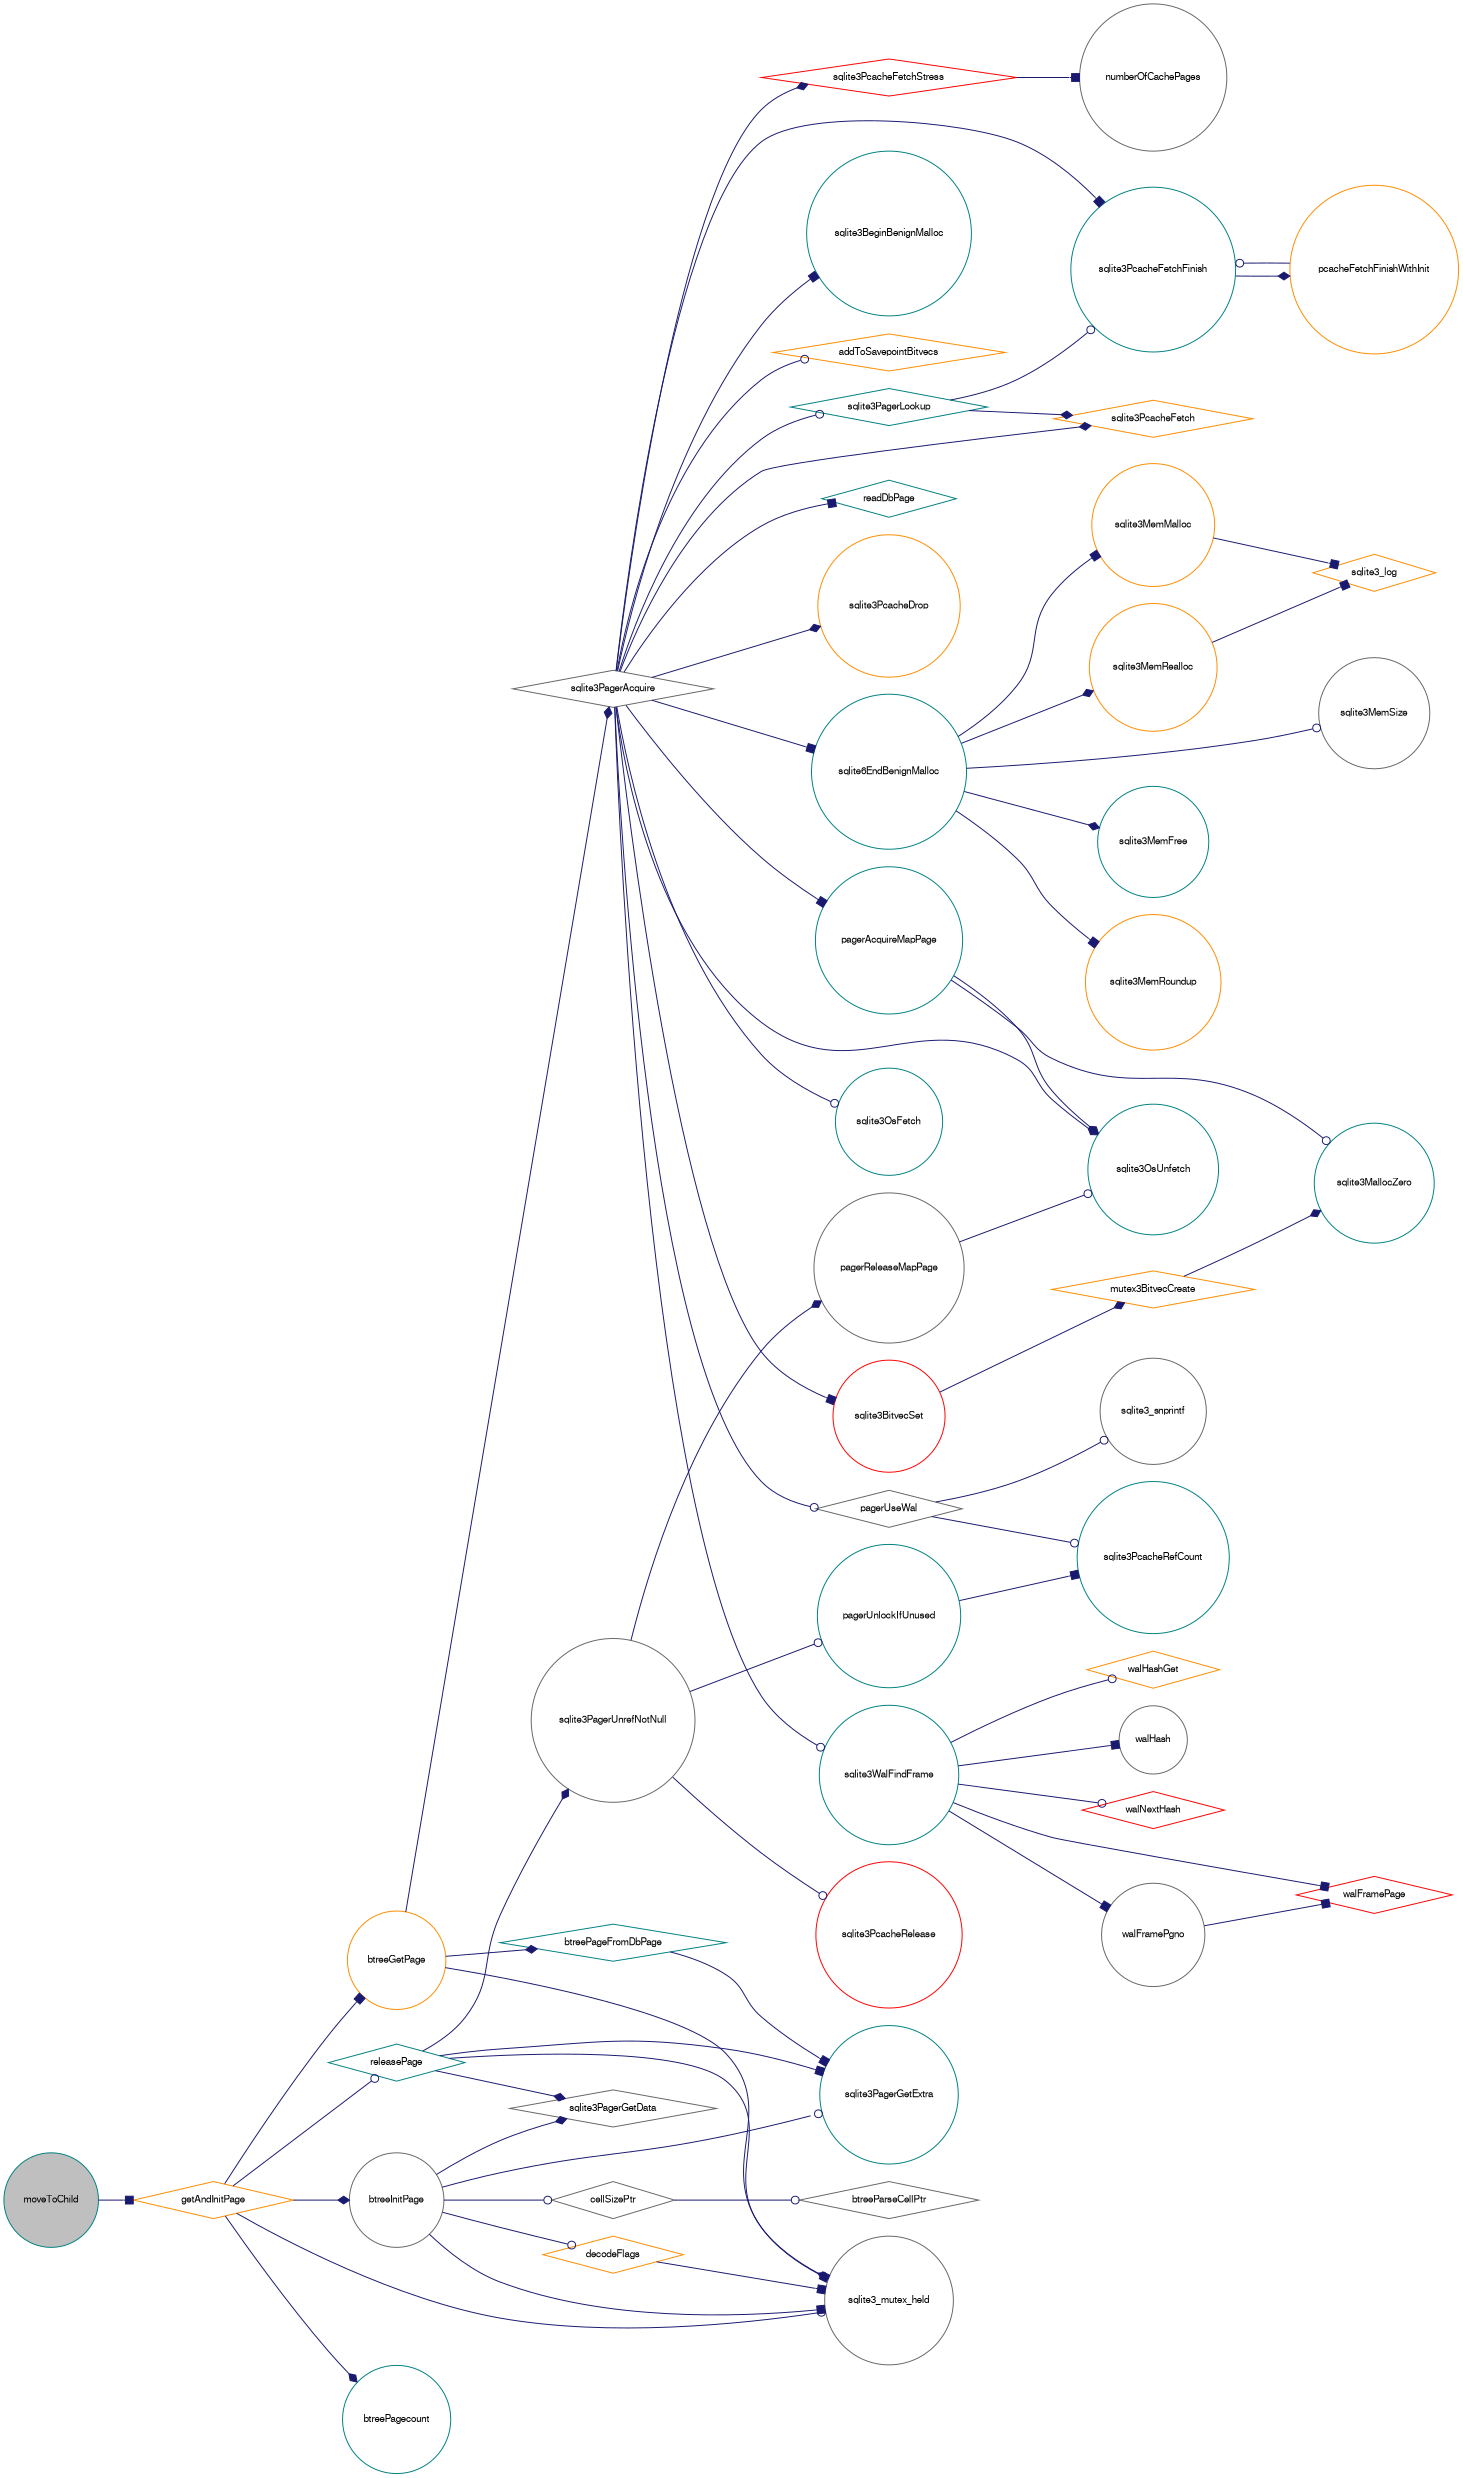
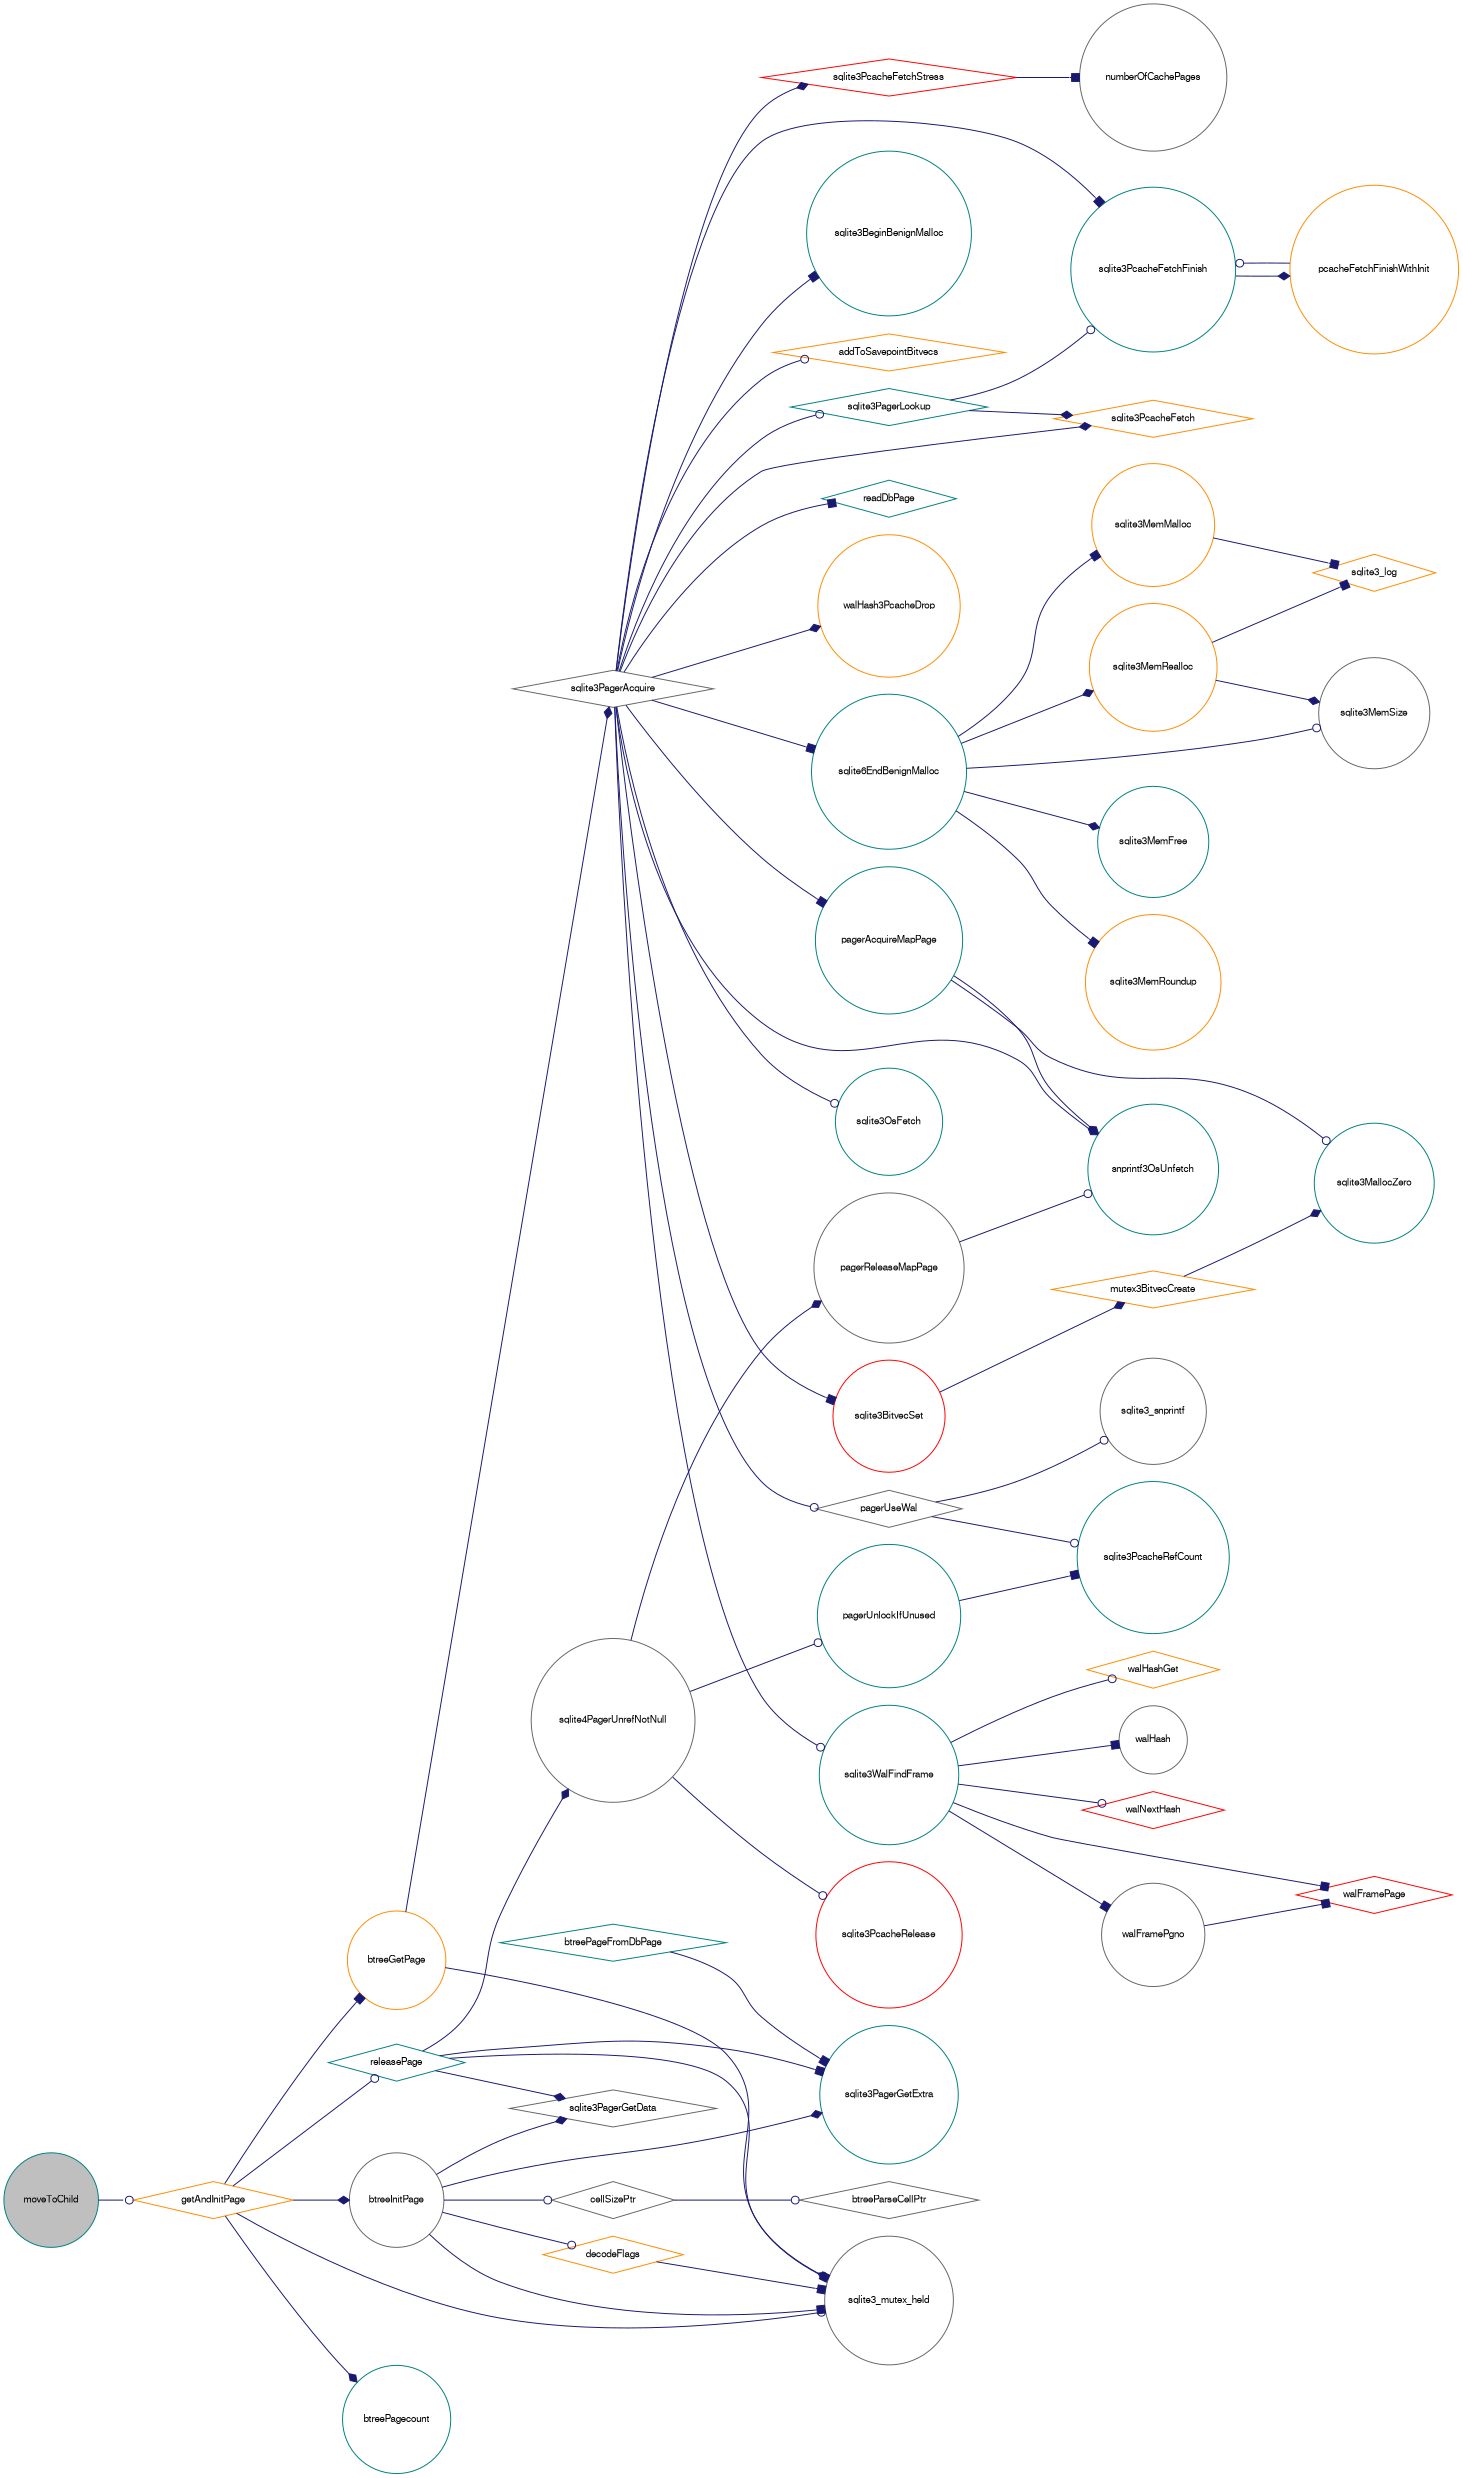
node "sqlite3PcacheDrop": label "sqlite3PcacheDrop" -> "walHash3PcacheDrop"
edge "sqlite3MemRealloc" -> "sqlite3MemSize": added
node "sqlite3OsUnfetch": label "sqlite3OsUnfetch" -> "snprintf3OsUnfetch"
node "sqlite3PagerUnrefNotNull": label "sqlite3PagerUnrefNotNull" -> "sqlite4PagerUnrefNotNull"
edge "btreeGetPage" -> "btreePageFromDbPage": removed
edge "btreeInitPage" -> "sqlite3PagerGetExtra": arrowhead odot -> diamond
edge "moveToChild" -> "getAndInitPage": arrowhead box -> odot
